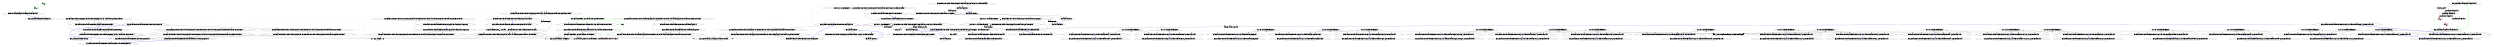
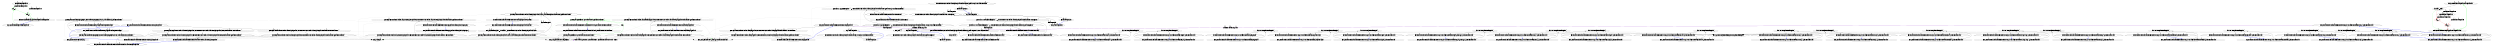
node "CommandLine.BaseAttribute": added
node "Exit CommandLine.ValueAttribute.ValueAttribute(int)": label "Exit CommandLine.ValueAttribute.ValueAttribute(int)" -> "Exit CommandLine.HonorsDisplayAttribute.ValueAttribute(int)"
